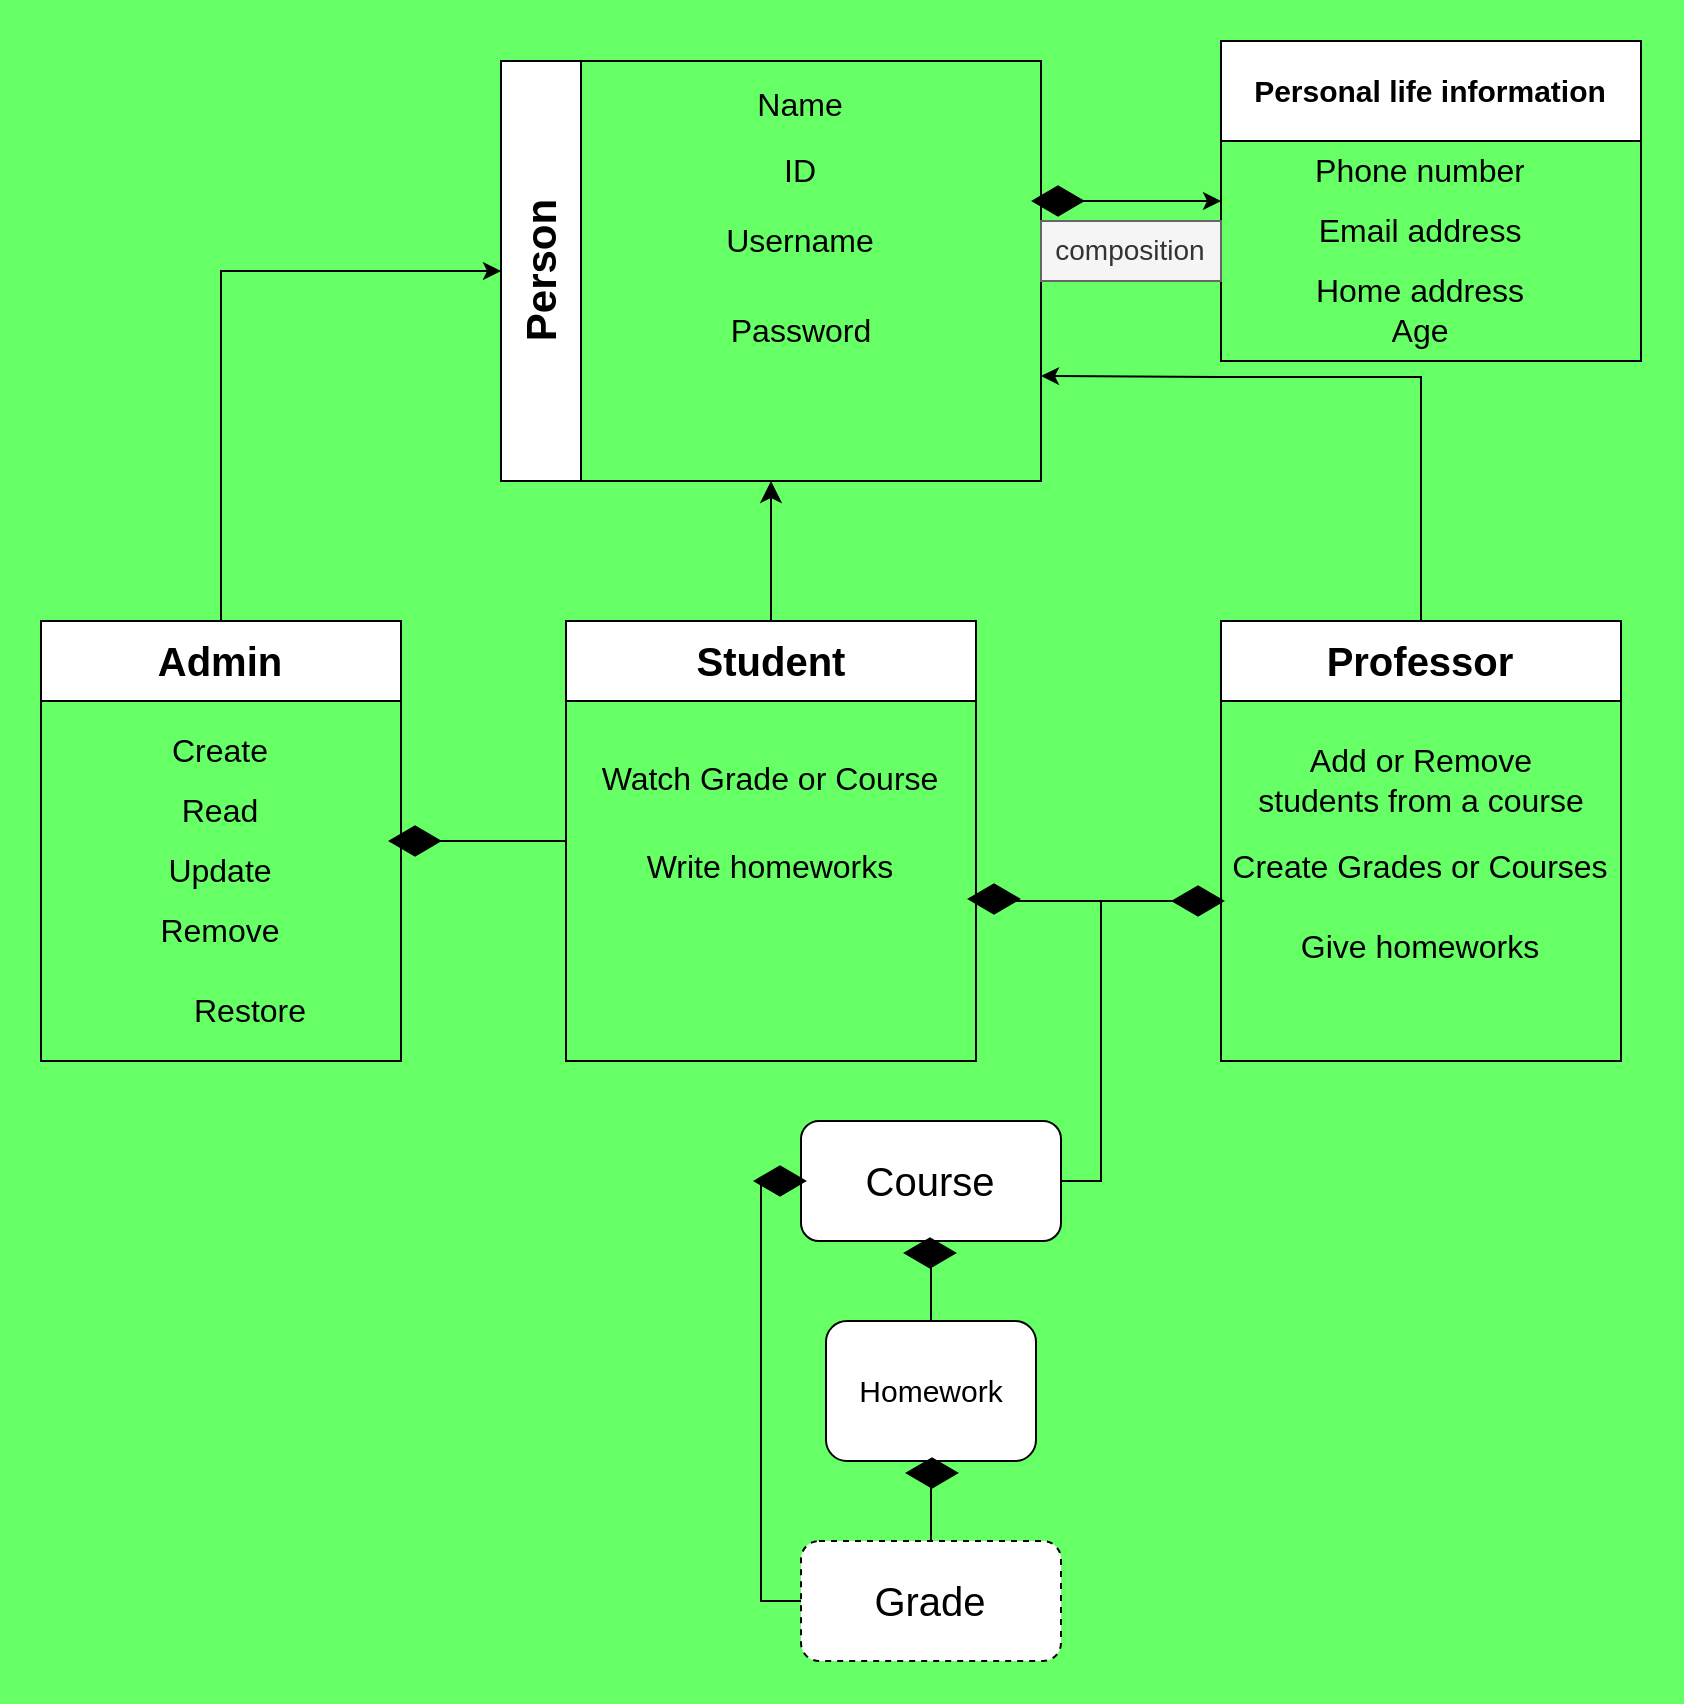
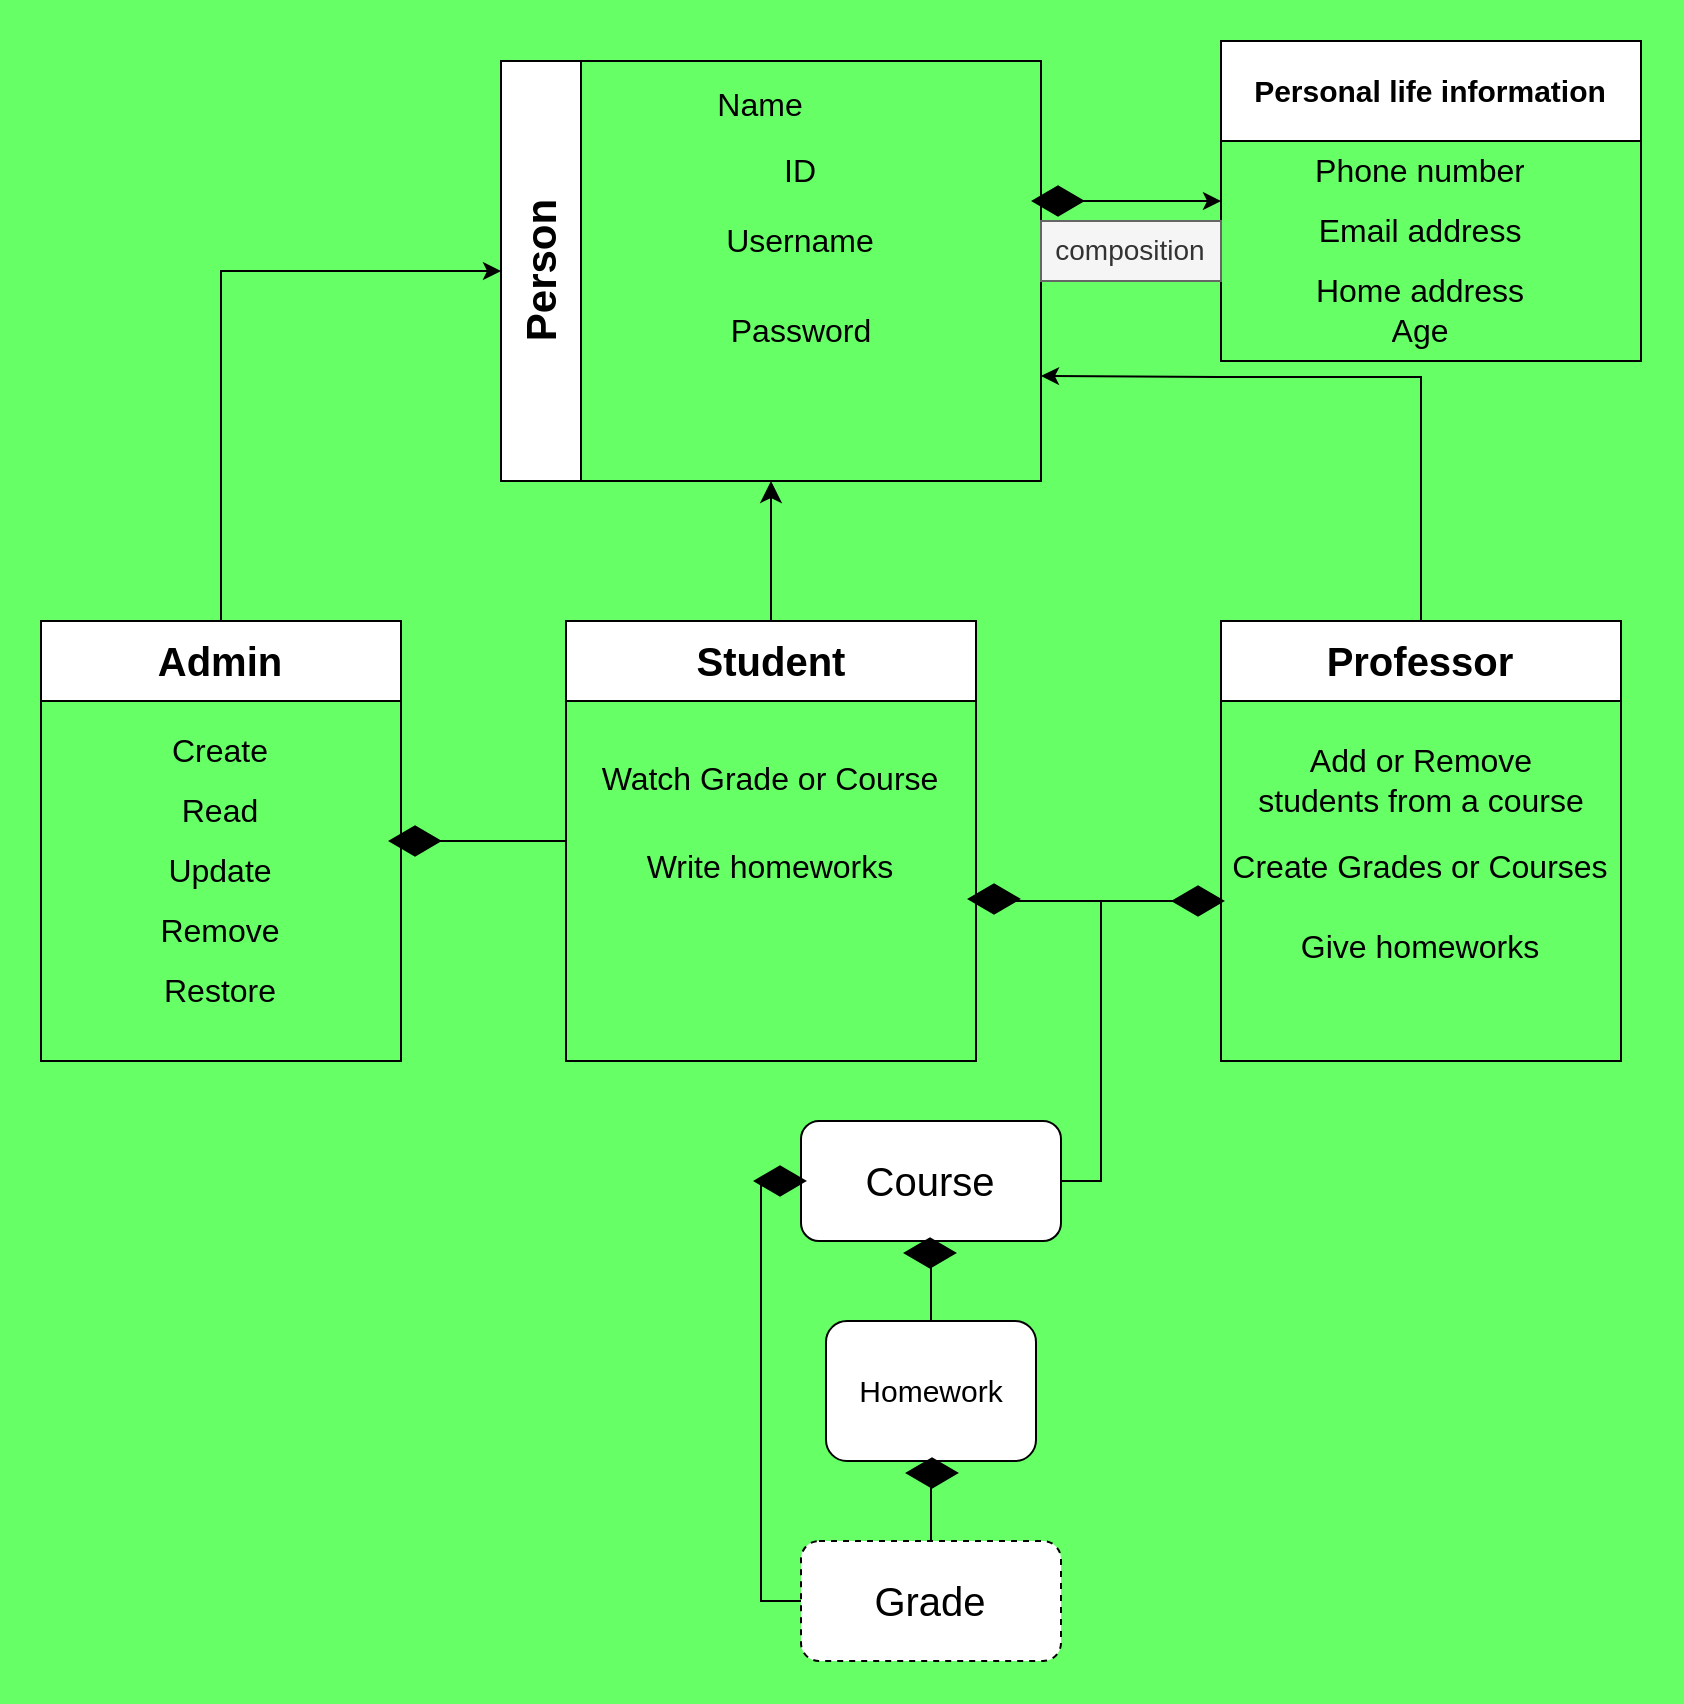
node "Name": moved (801, 101) -> (761, 101)
node "Restore": moved (251, 1011) -> (221, 991)
